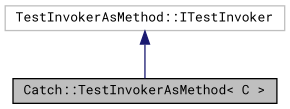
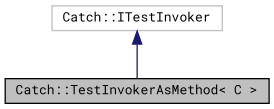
node "TestInvokerAsMethod::ITestInvoker": label "TestInvokerAsMethod::ITestInvoker" -> "Catch::ITestInvoker"
